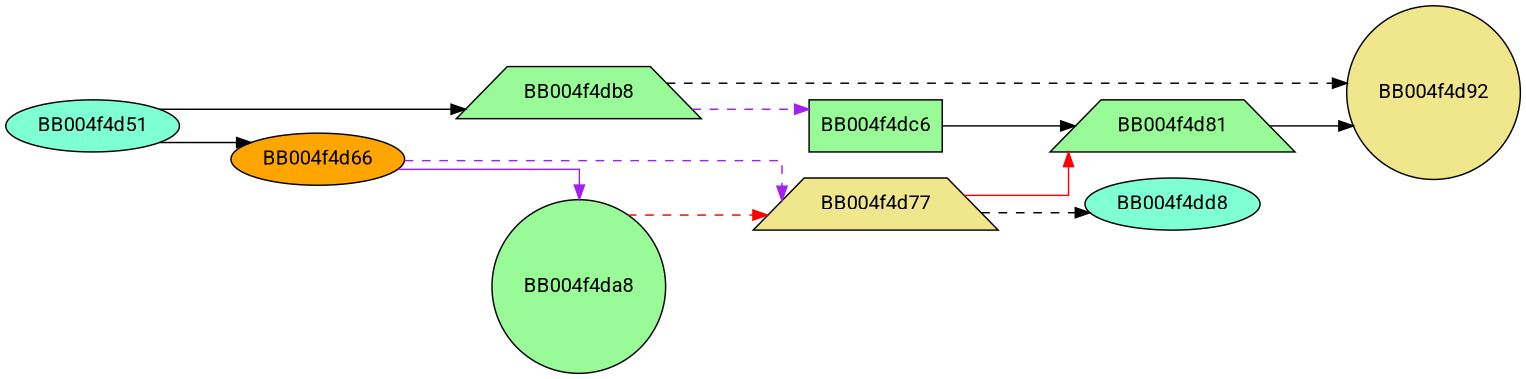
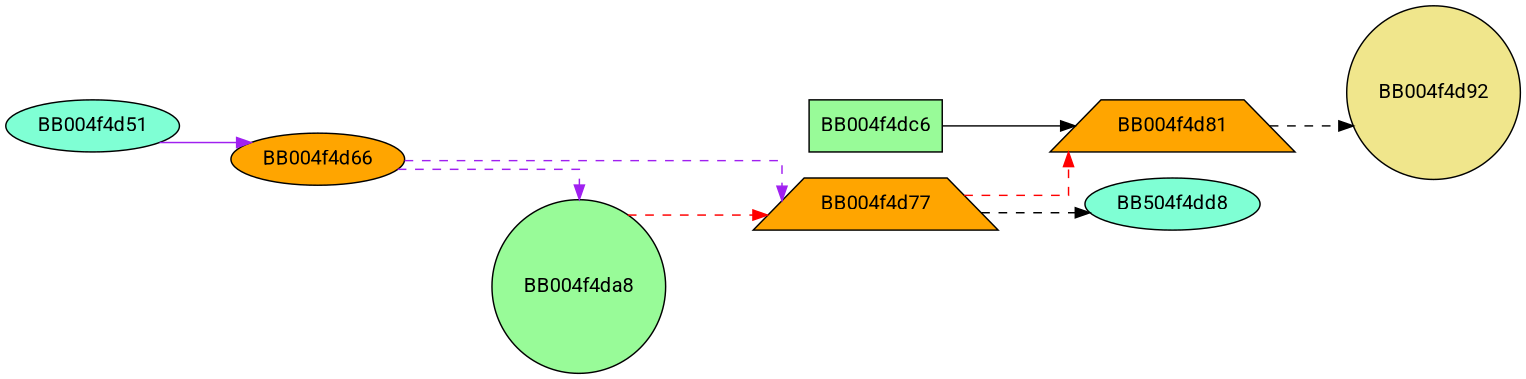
node "BB004f4db8": removed
node "BB004f4d81": fillcolor palegreen -> orange
edge "BB004f4d81" -> "BB004f4d92": style solid -> dashed
edge "BB004f4d51" -> "BB004f4d66": color black -> purple
edge "BB004f4d66" -> "BB004f4da8": style solid -> dashed
edge "BB004f4d77" -> "BB004f4d81": style solid -> dashed
node "BB004f4d77": fillcolor khaki -> orange
node "BB004f4dd8": label "BB004f4dd8" -> "BB504f4dd8"
